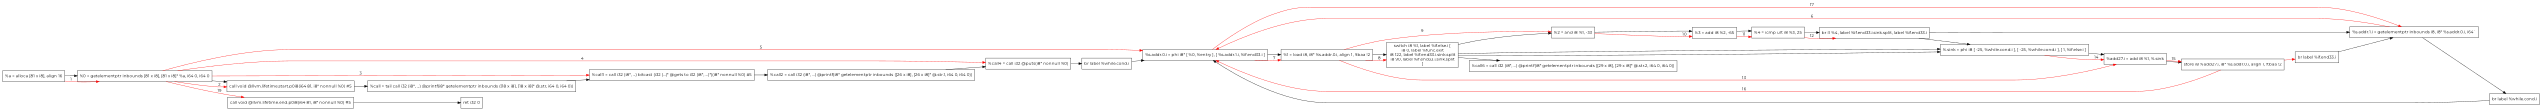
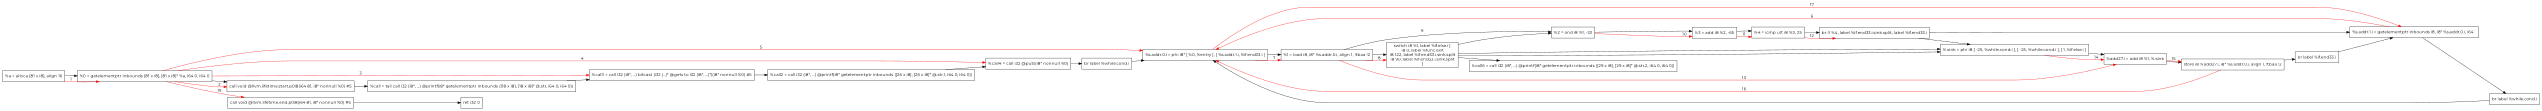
edge "%1 = load i8, i8* %s.addr.0.i, align 1, !tbaa !2" -> "%2 = and i8 %1, -33": color red -> black
edge "store i8 %add27.i, i8* %s.addr.0.i, align 1, !tbaa !2" -> "br label %if.end33.i": color red -> black
